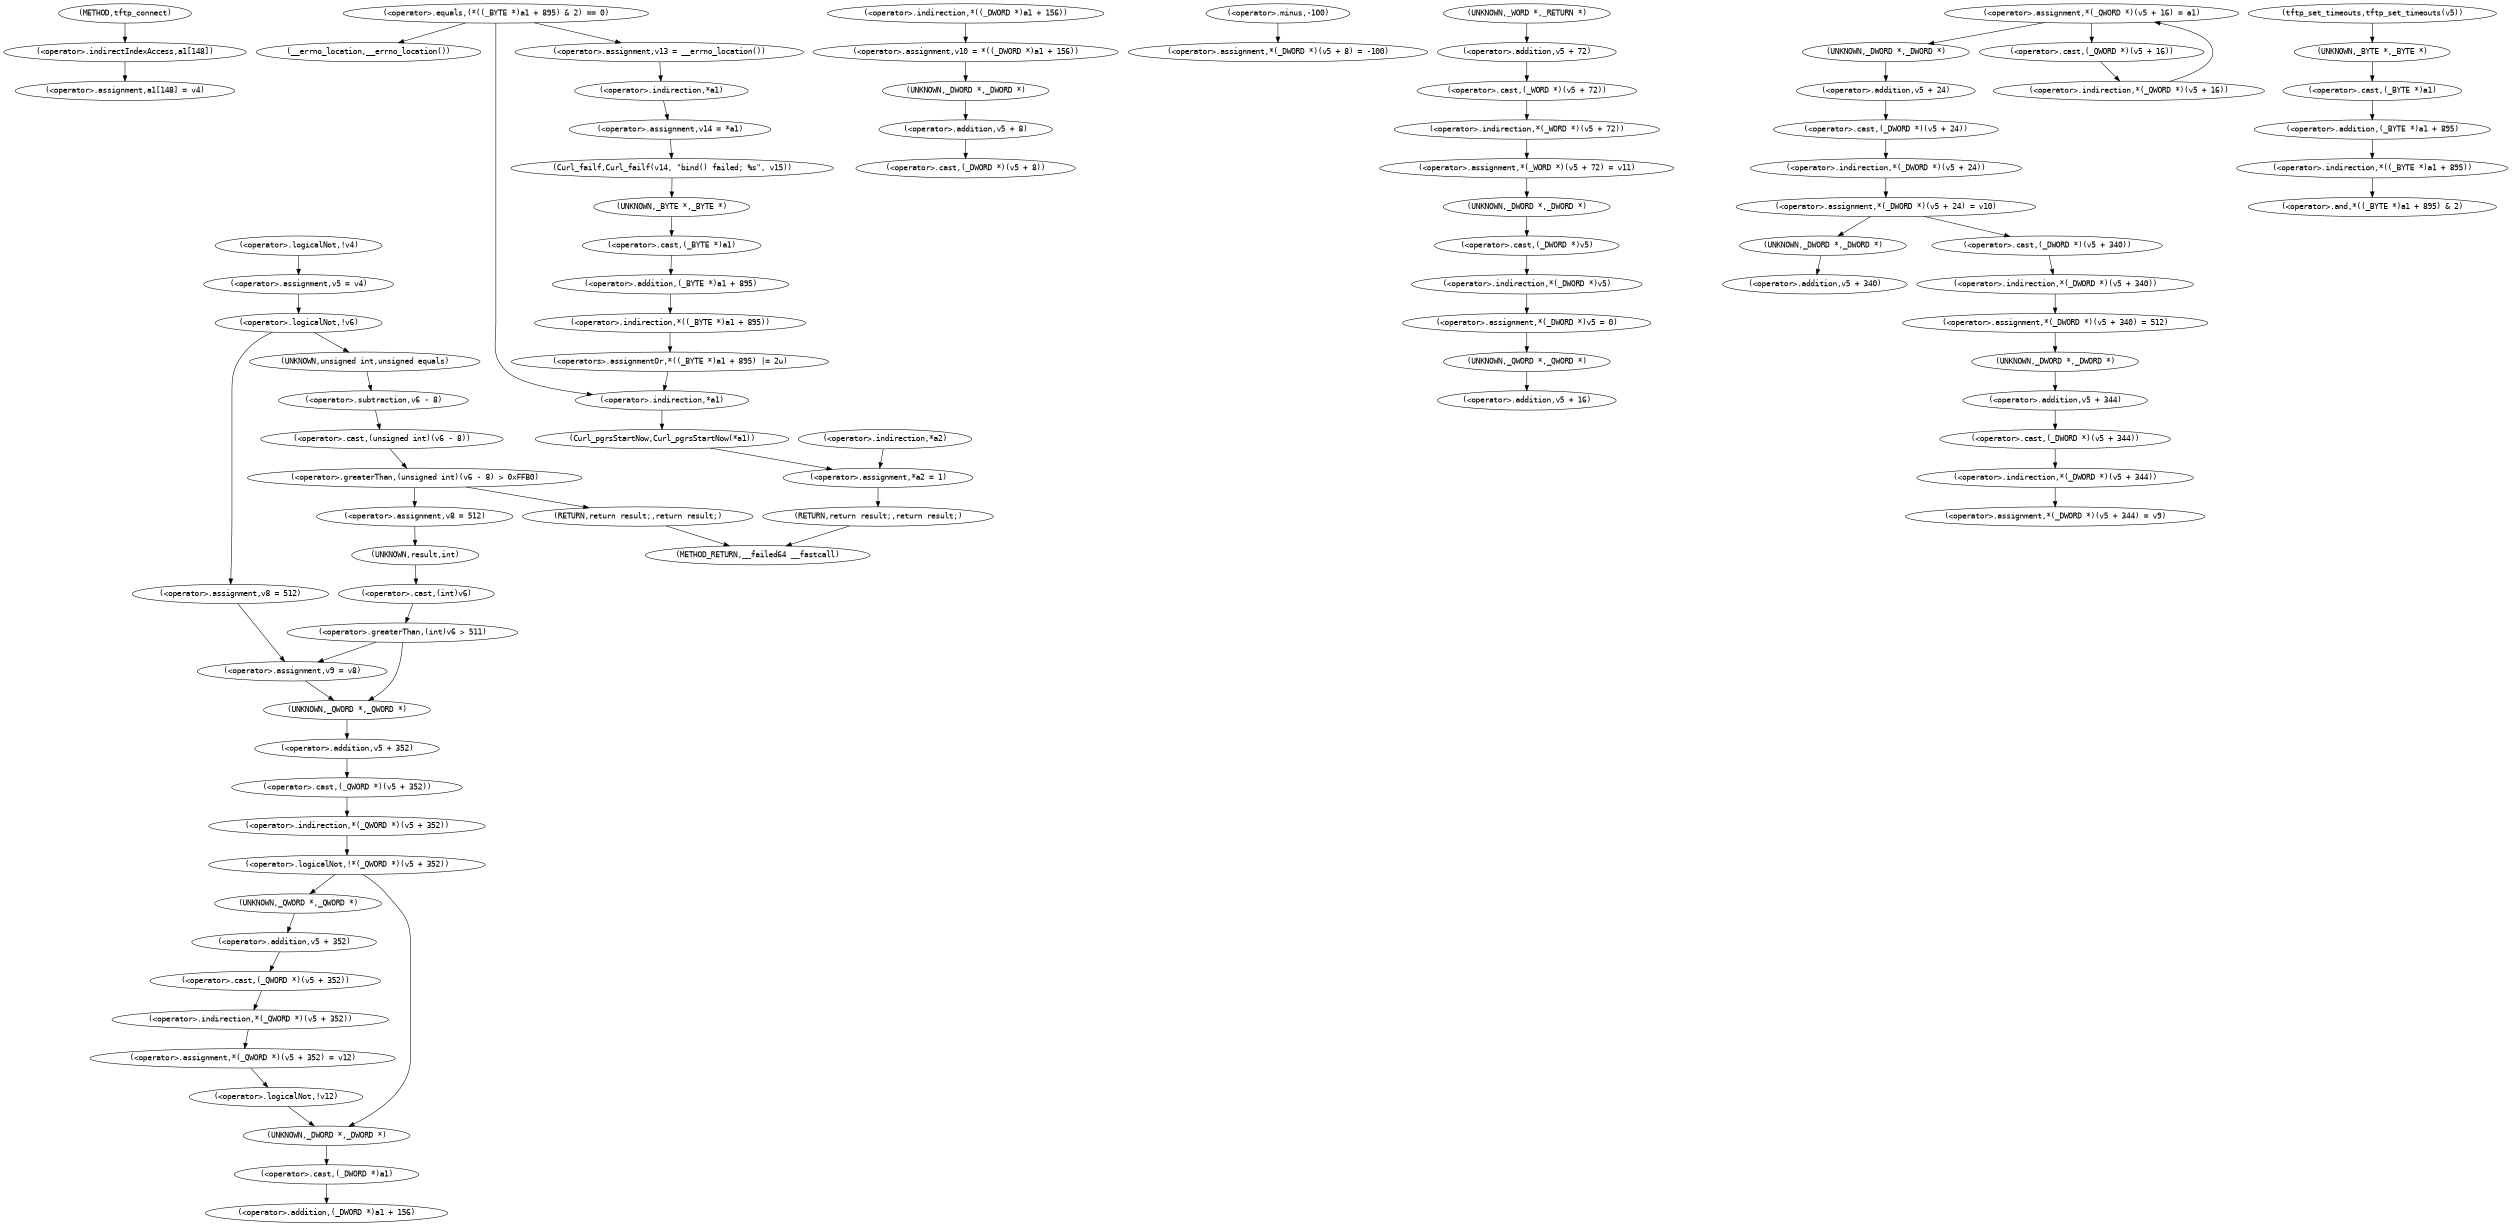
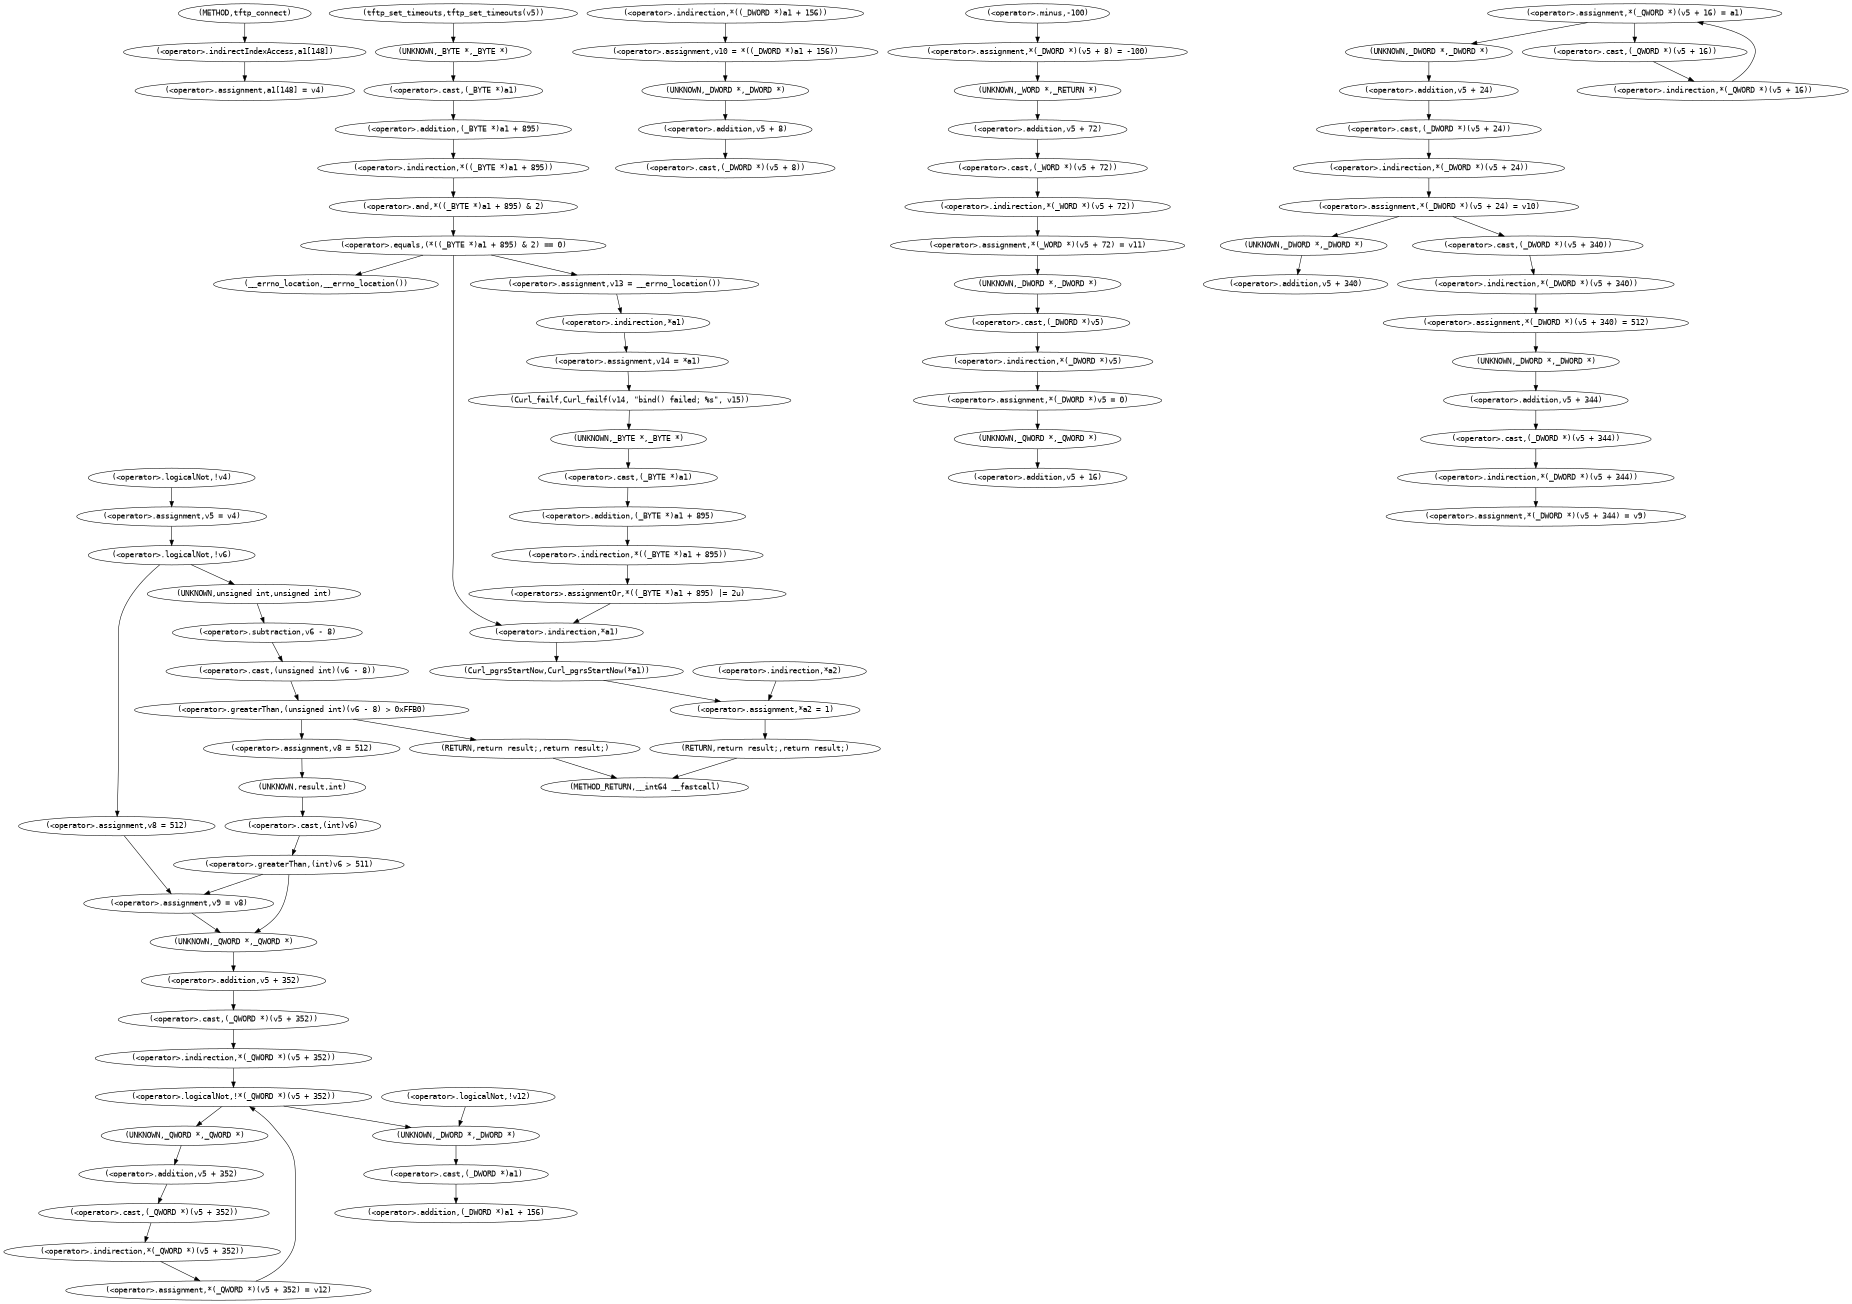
edge "(<operator>.assignment,*(_DWORD *)(v5 + 8) = -100)" -> "(UNKNOWN,_WORD *,_RETURN *)": added
edge "(<operator>.and,*((_BYTE *)a1 + 895) & 2)" -> "(<operator>.equals,(*((_BYTE *)a1 + 895) & 2) == 0)": added
node "(UNKNOWN,unsigned int,unsigned equals)": label "(UNKNOWN,unsigned int,unsigned equals)" -> "(UNKNOWN,unsigned int,unsigned int)"
node "(METHOD_RETURN,__failed64 __fastcall)": label "(METHOD_RETURN,__failed64 __fastcall)" -> "(METHOD_RETURN,__int64 __fastcall)"
edge "(<operator>.assignment,*(_QWORD *)(v5 + 352) = v12)" -> "(<operator>.logicalNot,!v12)": now "(<operator>.assignment,*(_QWORD *)(v5 + 352) = v12)" -> "(<operator>.logicalNot,!*(_QWORD *)(v5 + 352))"
